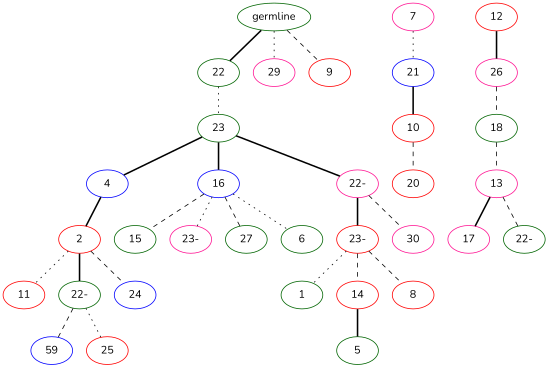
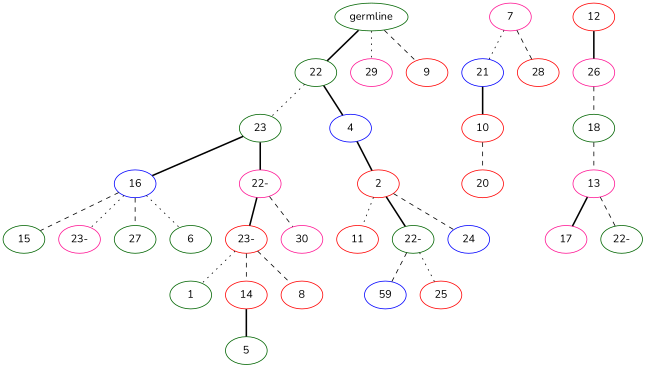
node "28": added
edge "23" -- "4": now "22" -- "4"
